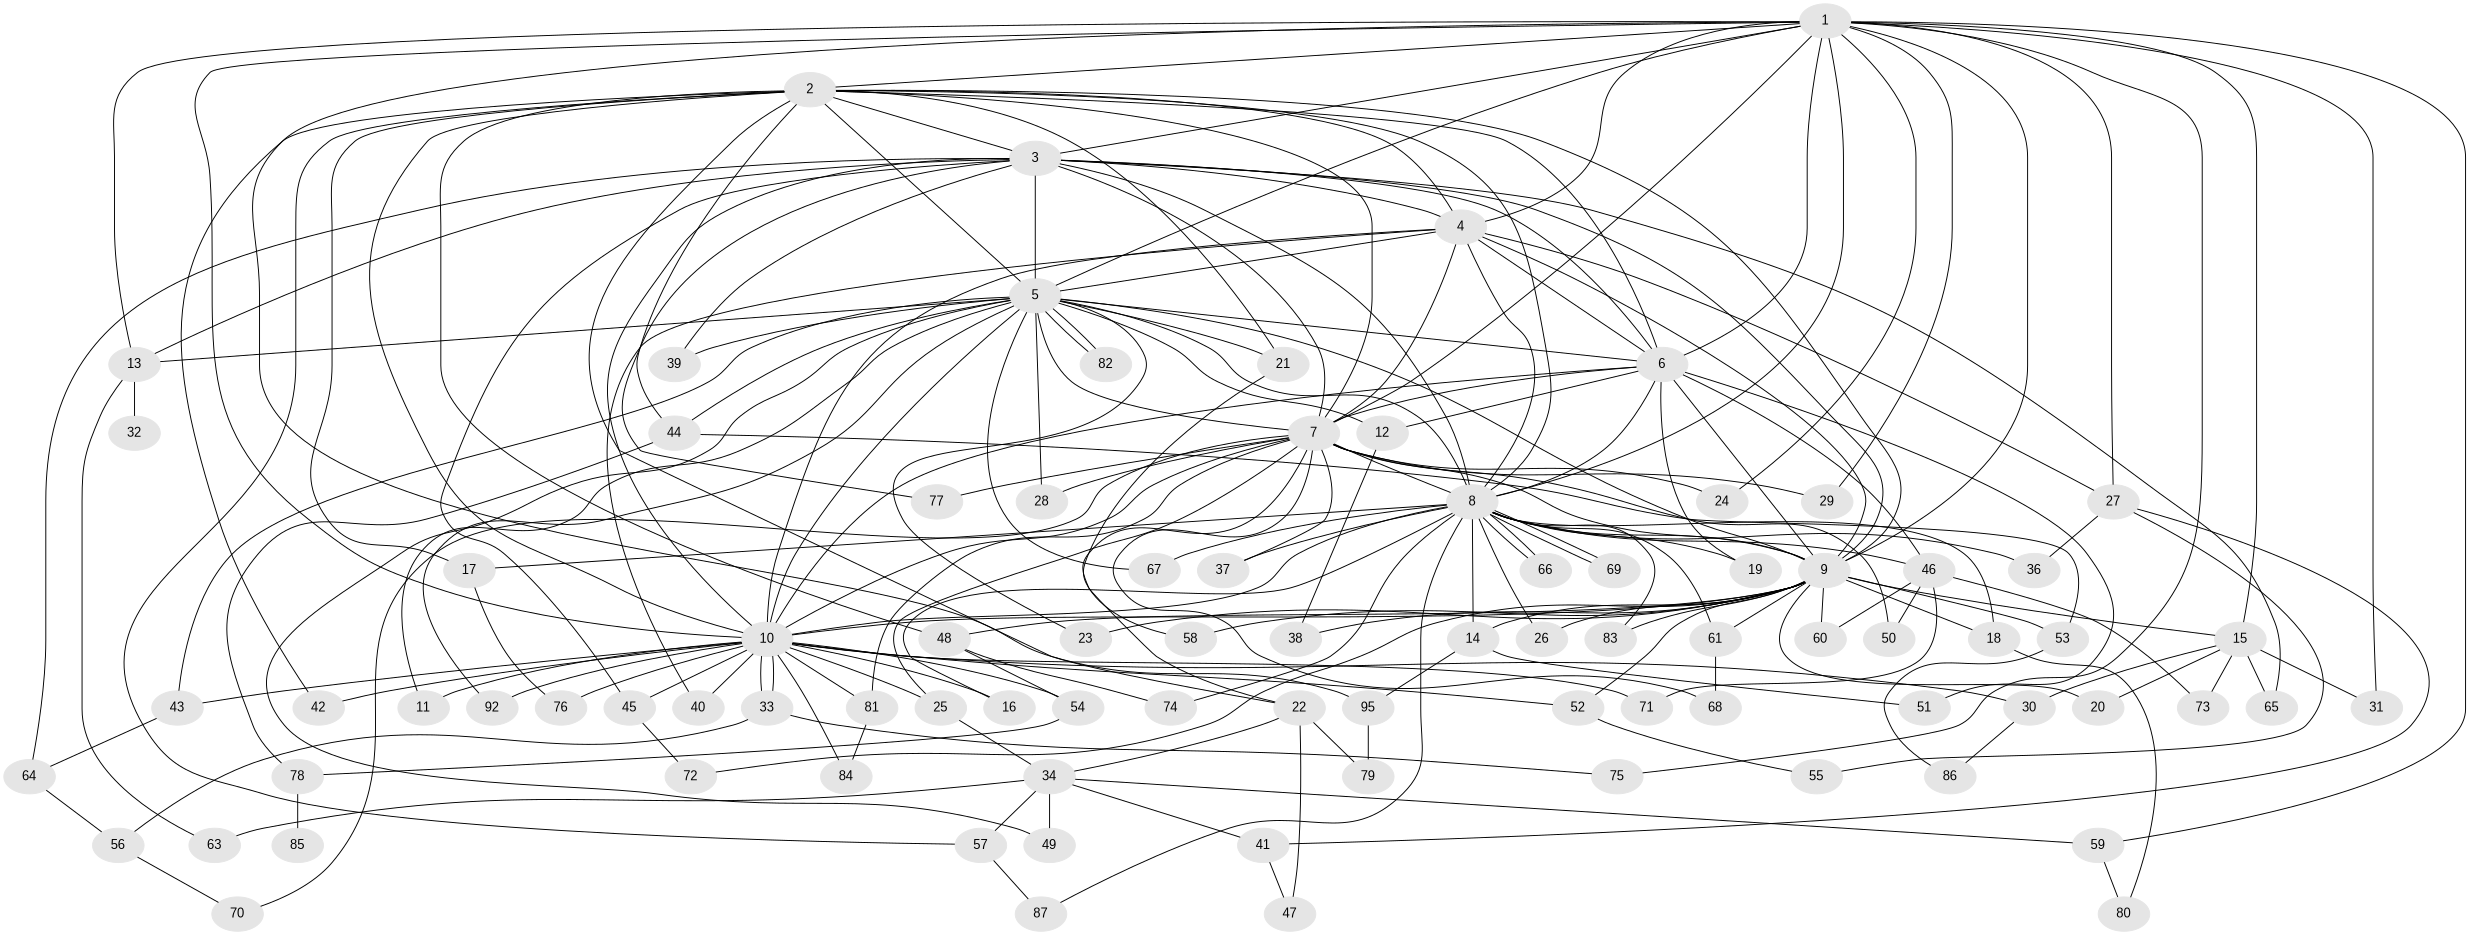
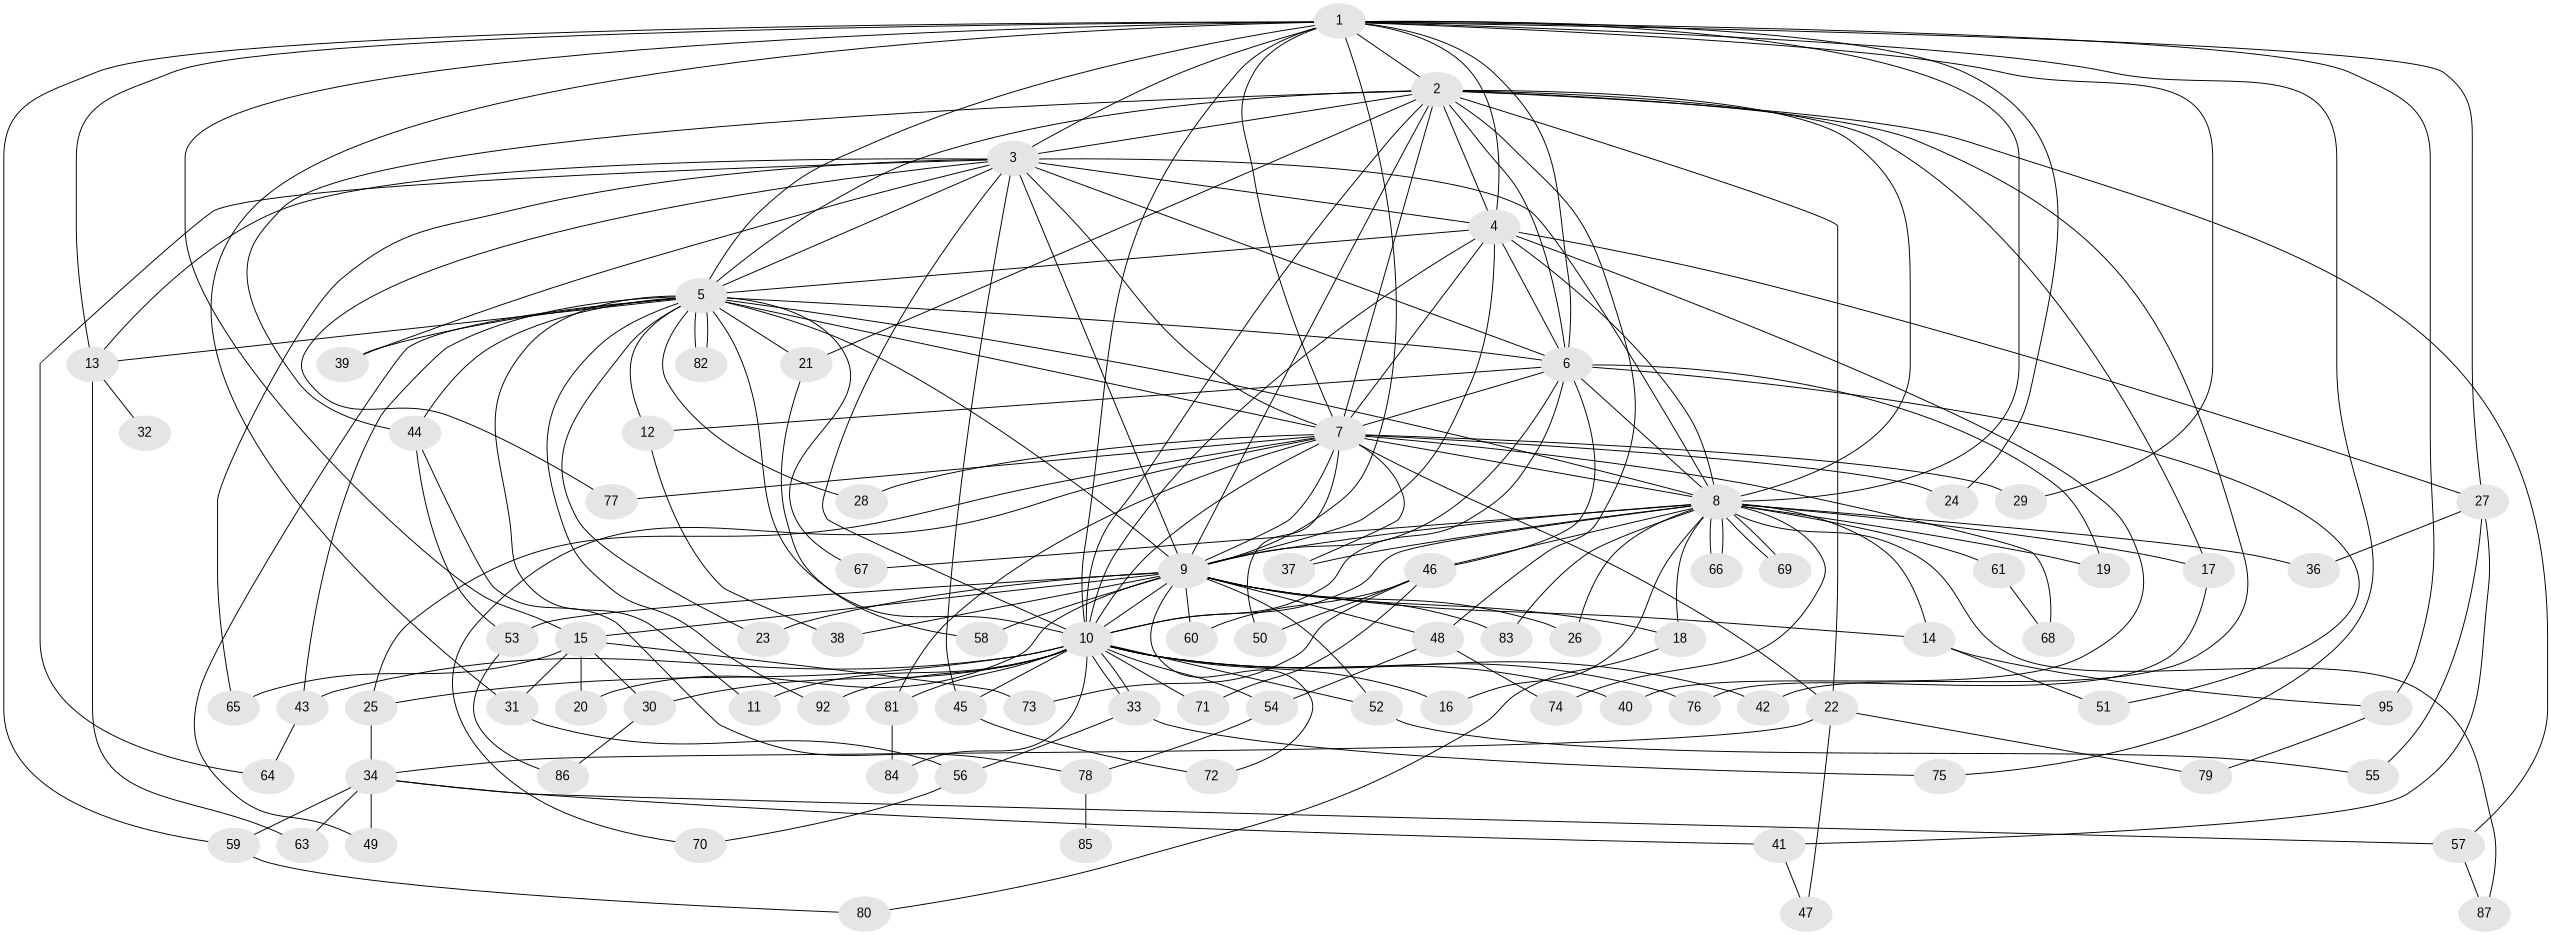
edge "9" -- "61": removed
edge "64" -- "56": now "31" -- "56"
